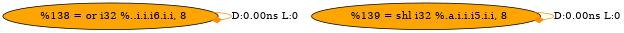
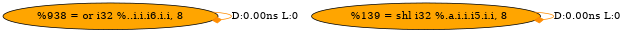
node "%138 = or i32 %..i.i.i6.i.i, 8": label "%138 = or i32 %..i.i.i6.i.i, 8" -> "%938 = or i32 %..i.i.i6.i.i, 8"
